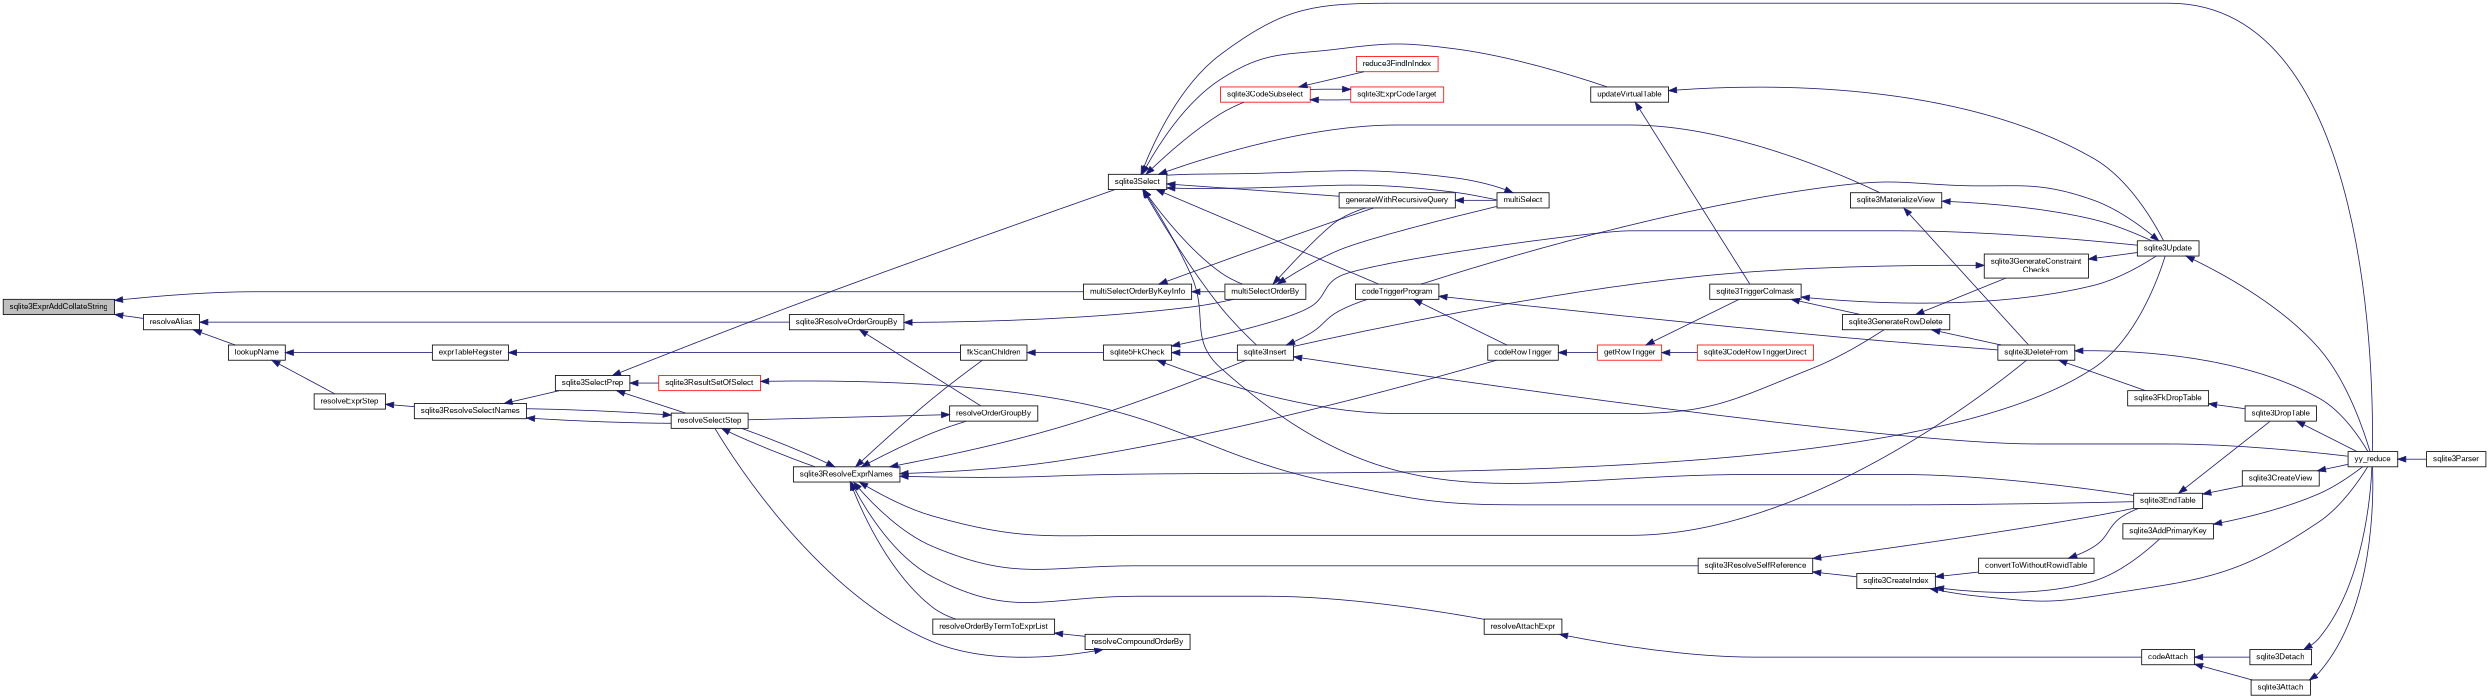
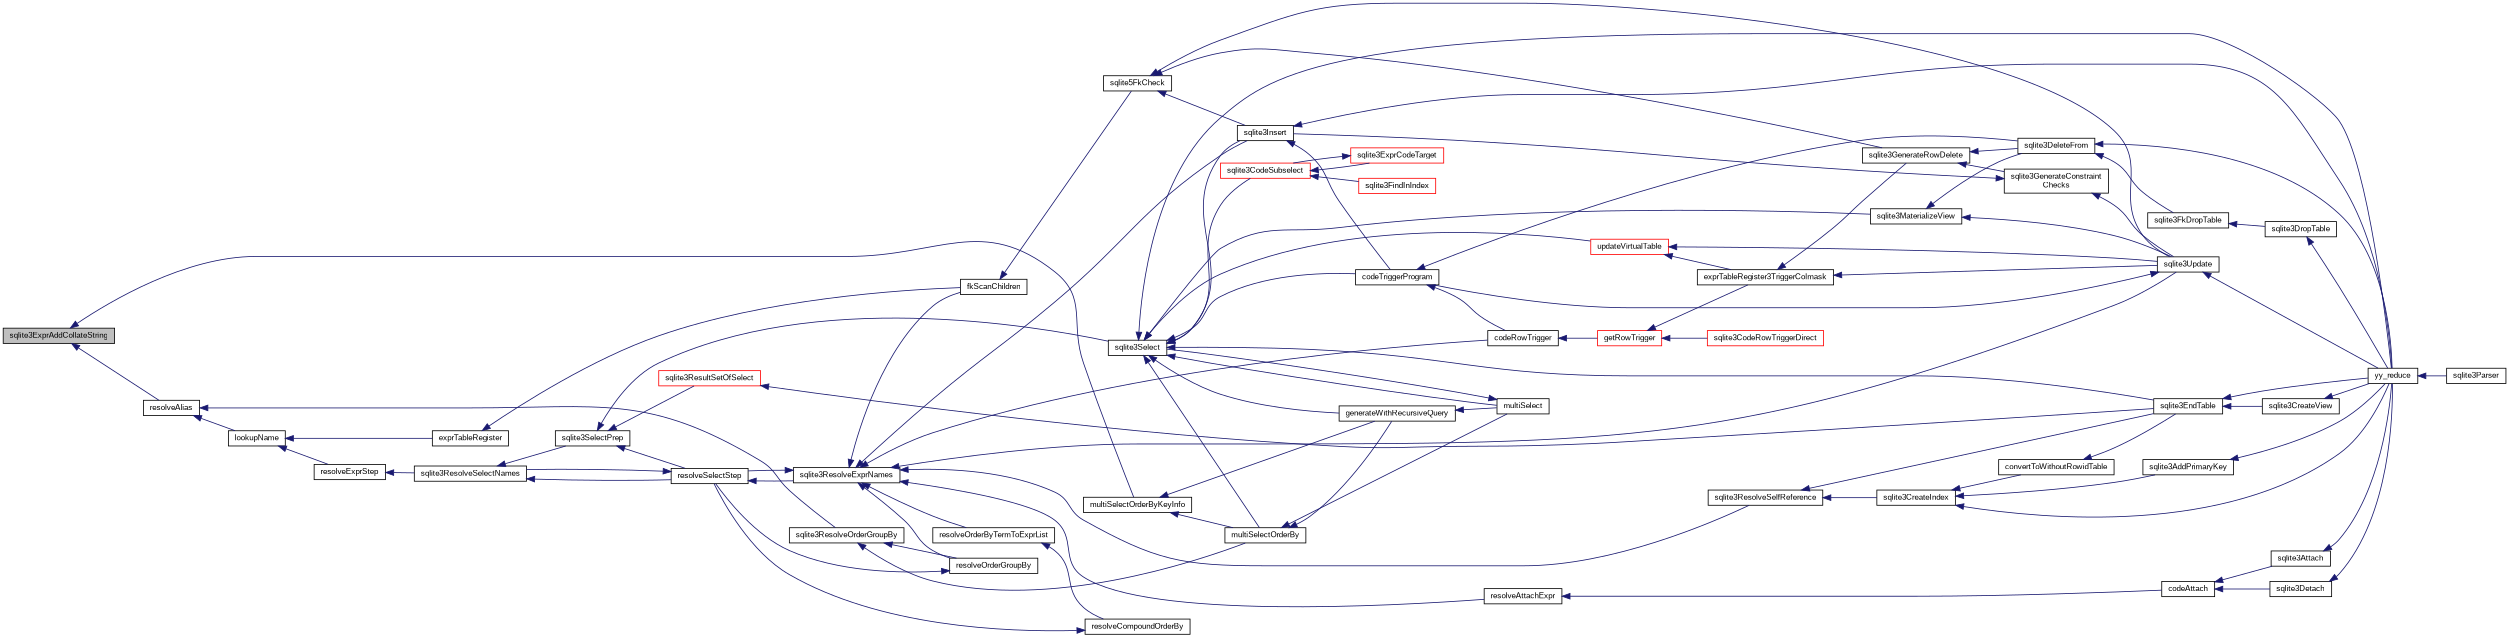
node "reduce3FindInIndex": label "reduce3FindInIndex" -> "sqlite3FindInIndex"
node "updateVirtualTable": color black -> red
node "sqlite3TriggerColmask": label "sqlite3TriggerColmask" -> "exprTableRegister3TriggerColmask"
edge "sqlite3DropTable" -> "sqlite3EndTable": now "yy_reduce" -> "sqlite3EndTable"
edge "sqlite3DeleteFrom" -> "sqlite3ResolveExprNames": removed
